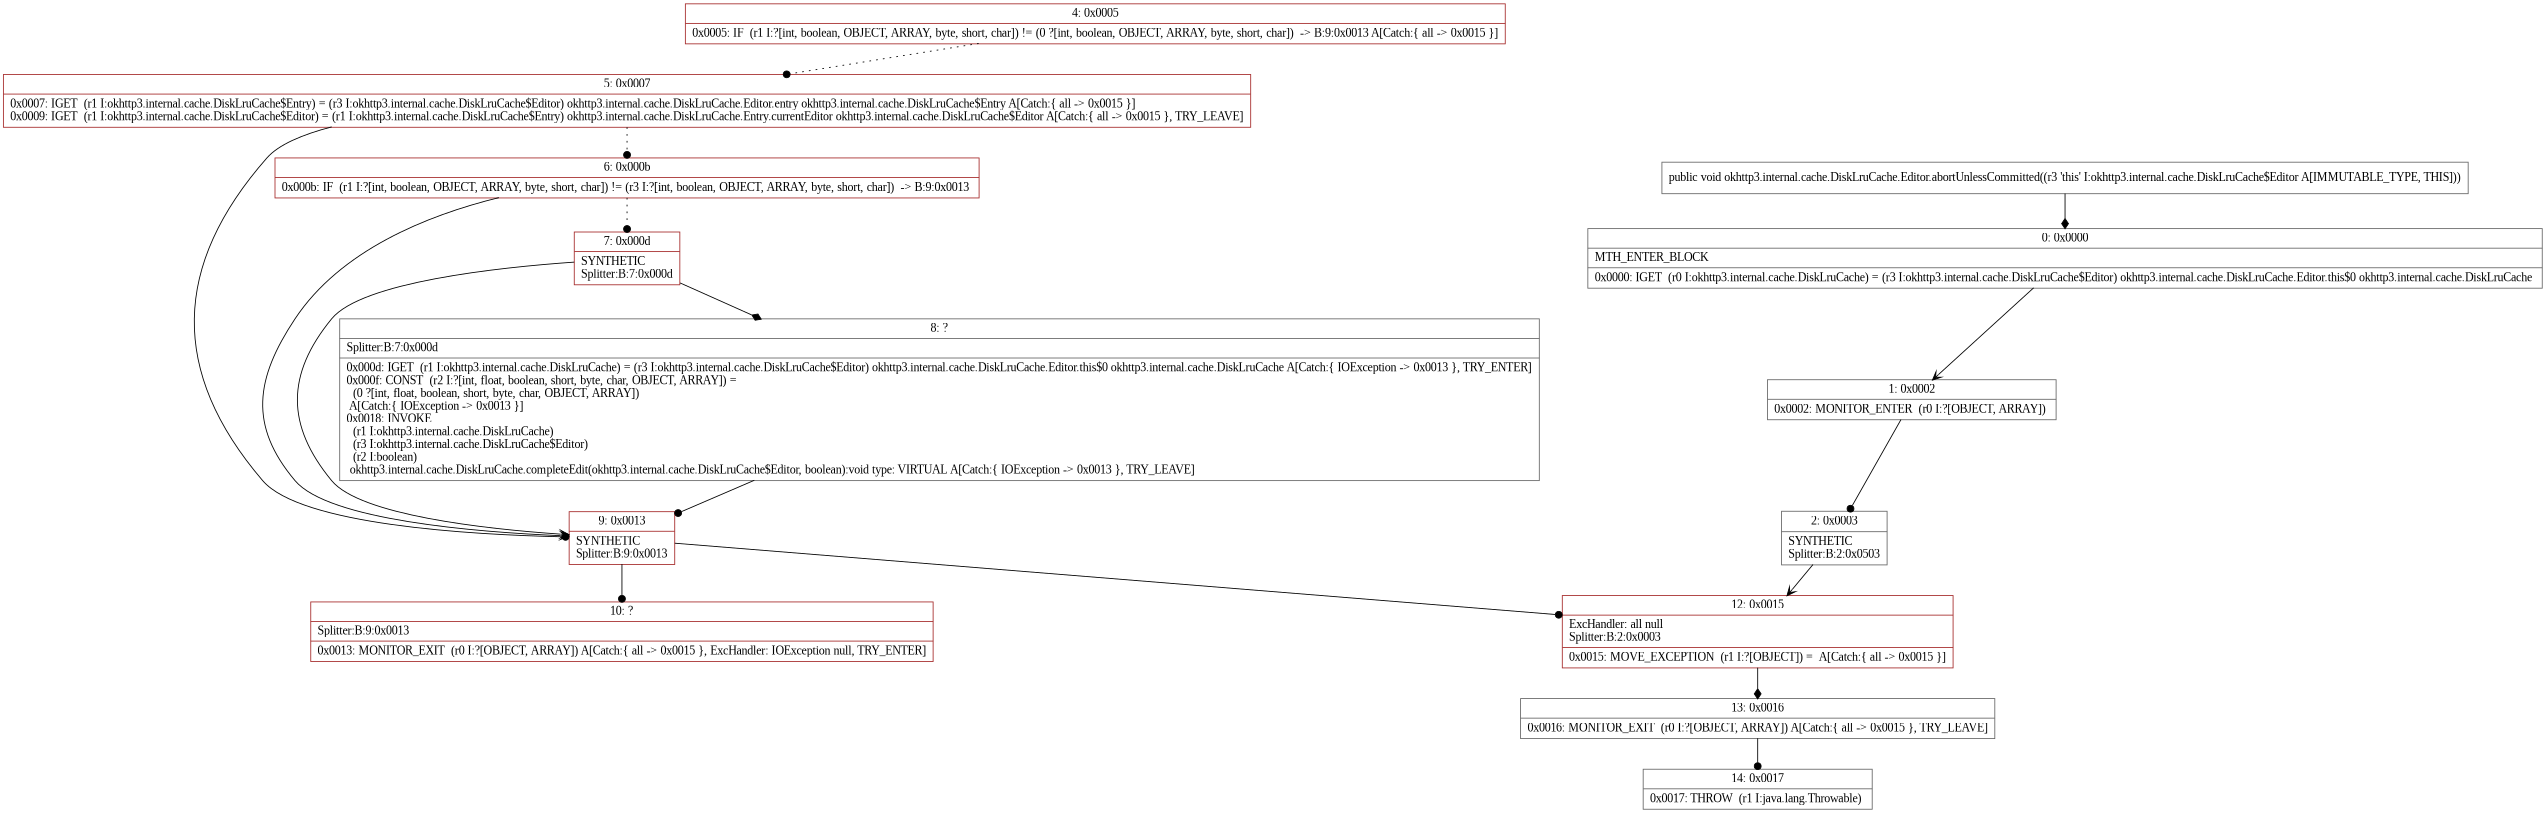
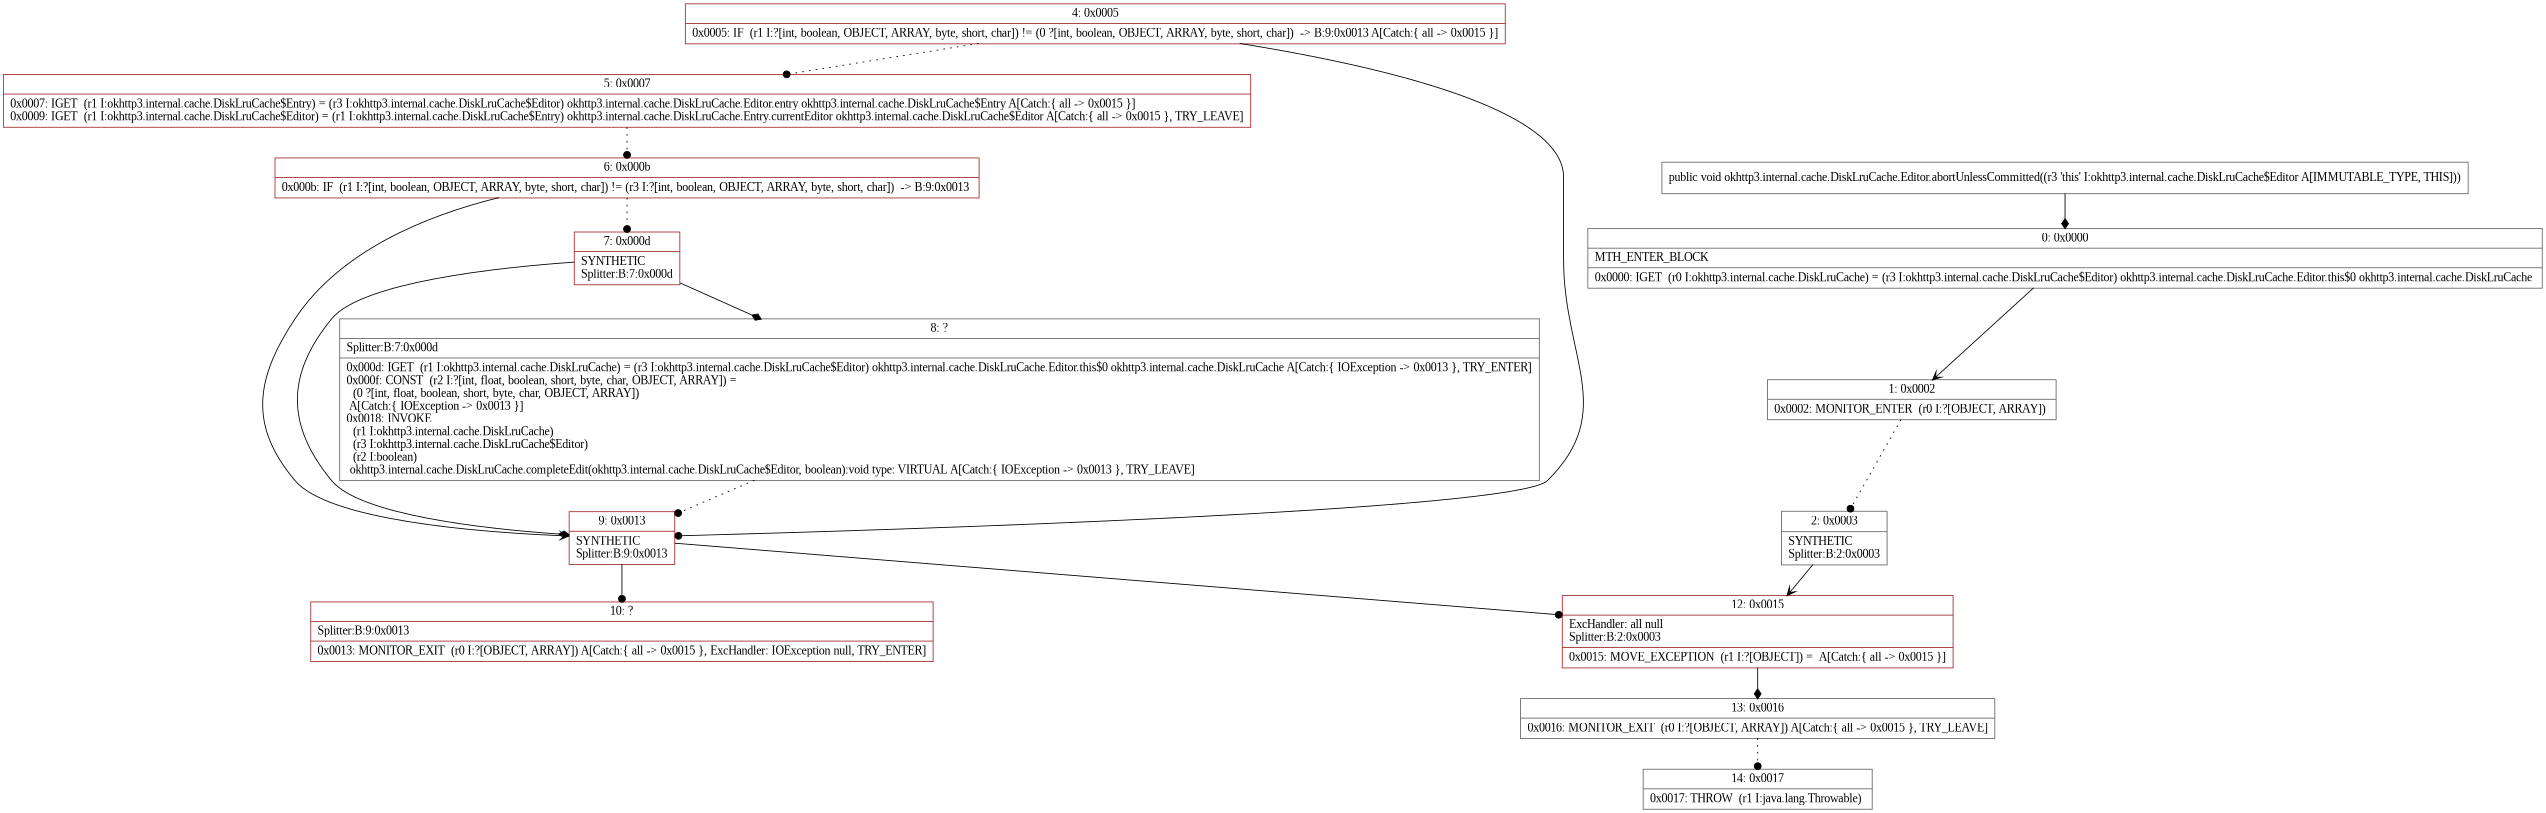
edge "7: 0x000d" -> "9: 0x0013": arrowhead vee -> diamond
edge "5: 0x0007" -> "9: 0x0013": now "4: 0x0005" -> "9: 0x0013"
edge "1: 0x0002" -> "2: 0x0003": style solid -> dotted
edge "8: ?" -> "9: 0x0013": style solid -> dotted
node "2: 0x0003": text "Splitter:B:2:0x0503" -> "Splitter:B:2:0x0003"
edge "13: 0x0016" -> "14: 0x0017": style solid -> dotted
